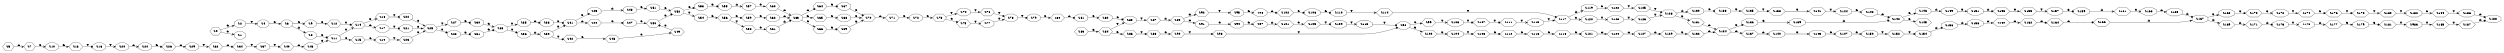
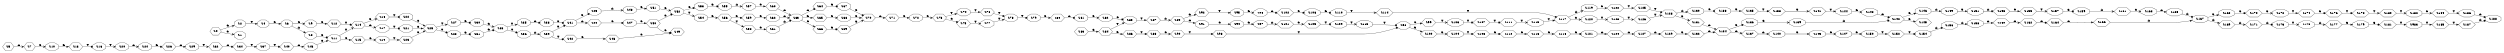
edge "S164" -> "S166": arrowhead dot -> normal
edge "S49" -> "S50": reversed
